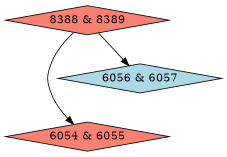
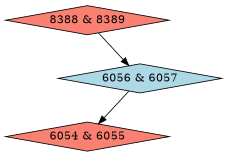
edge "8388 & 8389" -> "6054 & 6055": now "6056 & 6057" -> "6054 & 6055"
